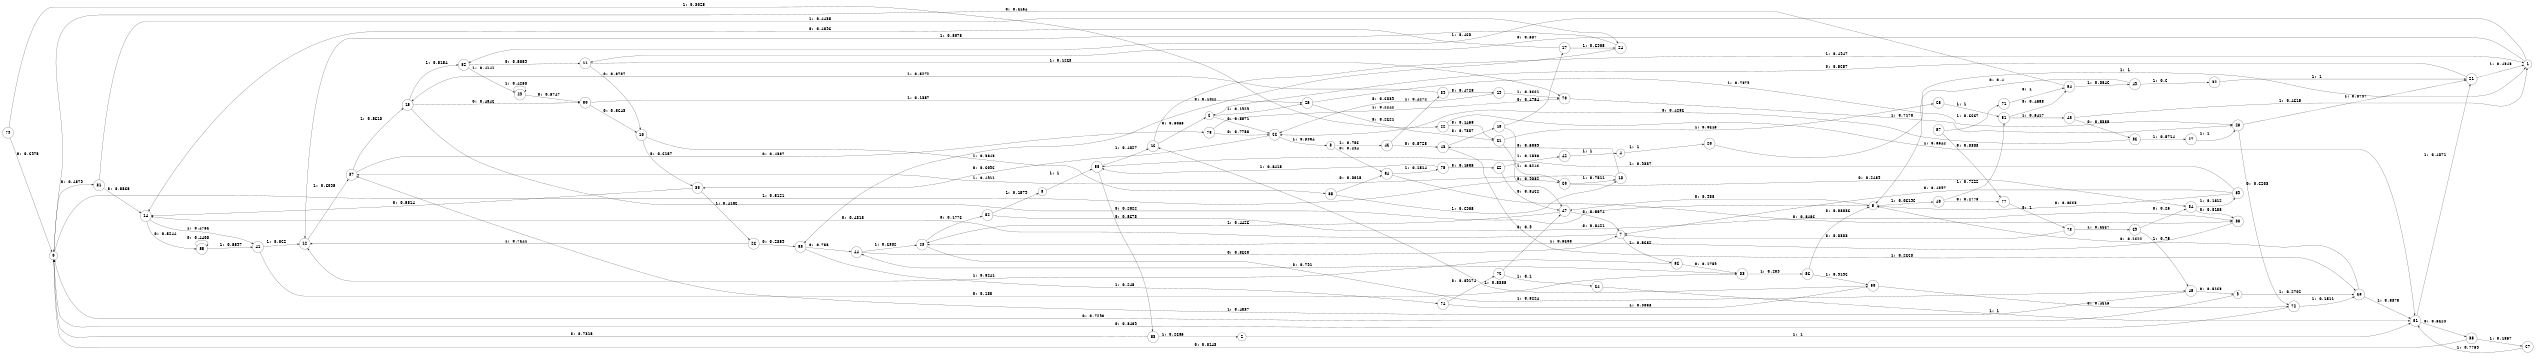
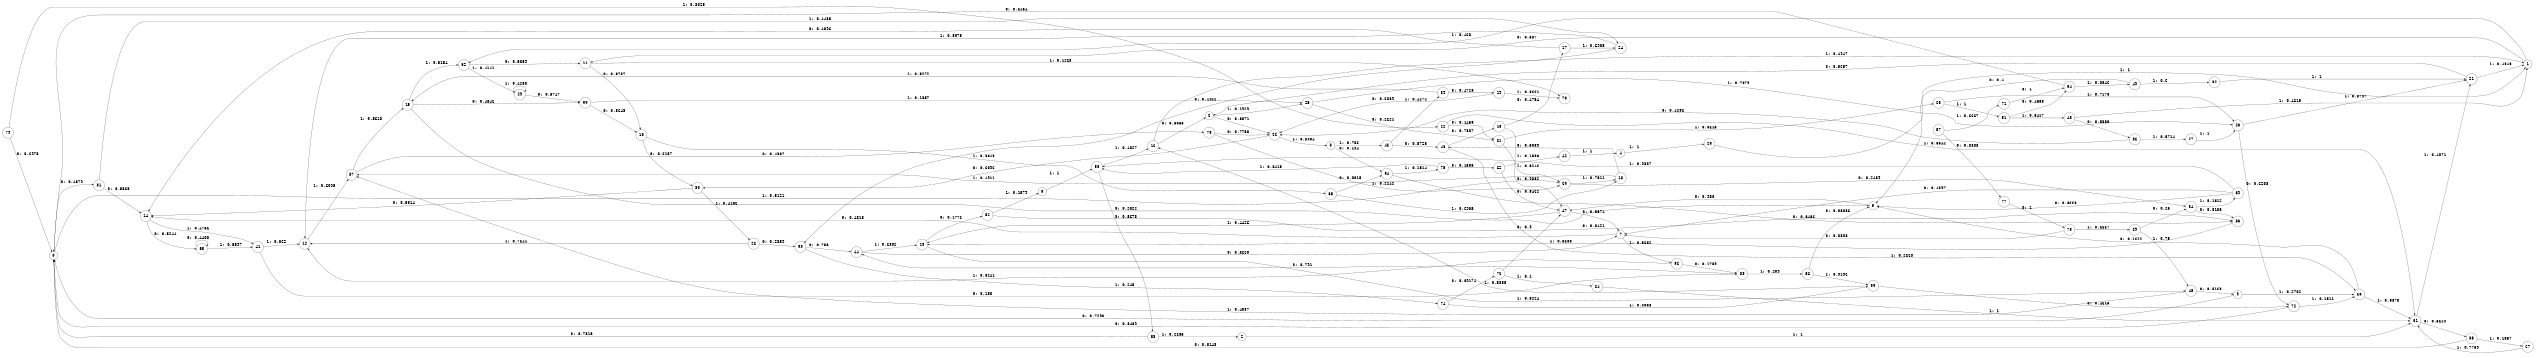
edge "78" -> "70": now "78" -> "60"
edge "70" -> "28": now "65" -> "28"
node "40": removed
